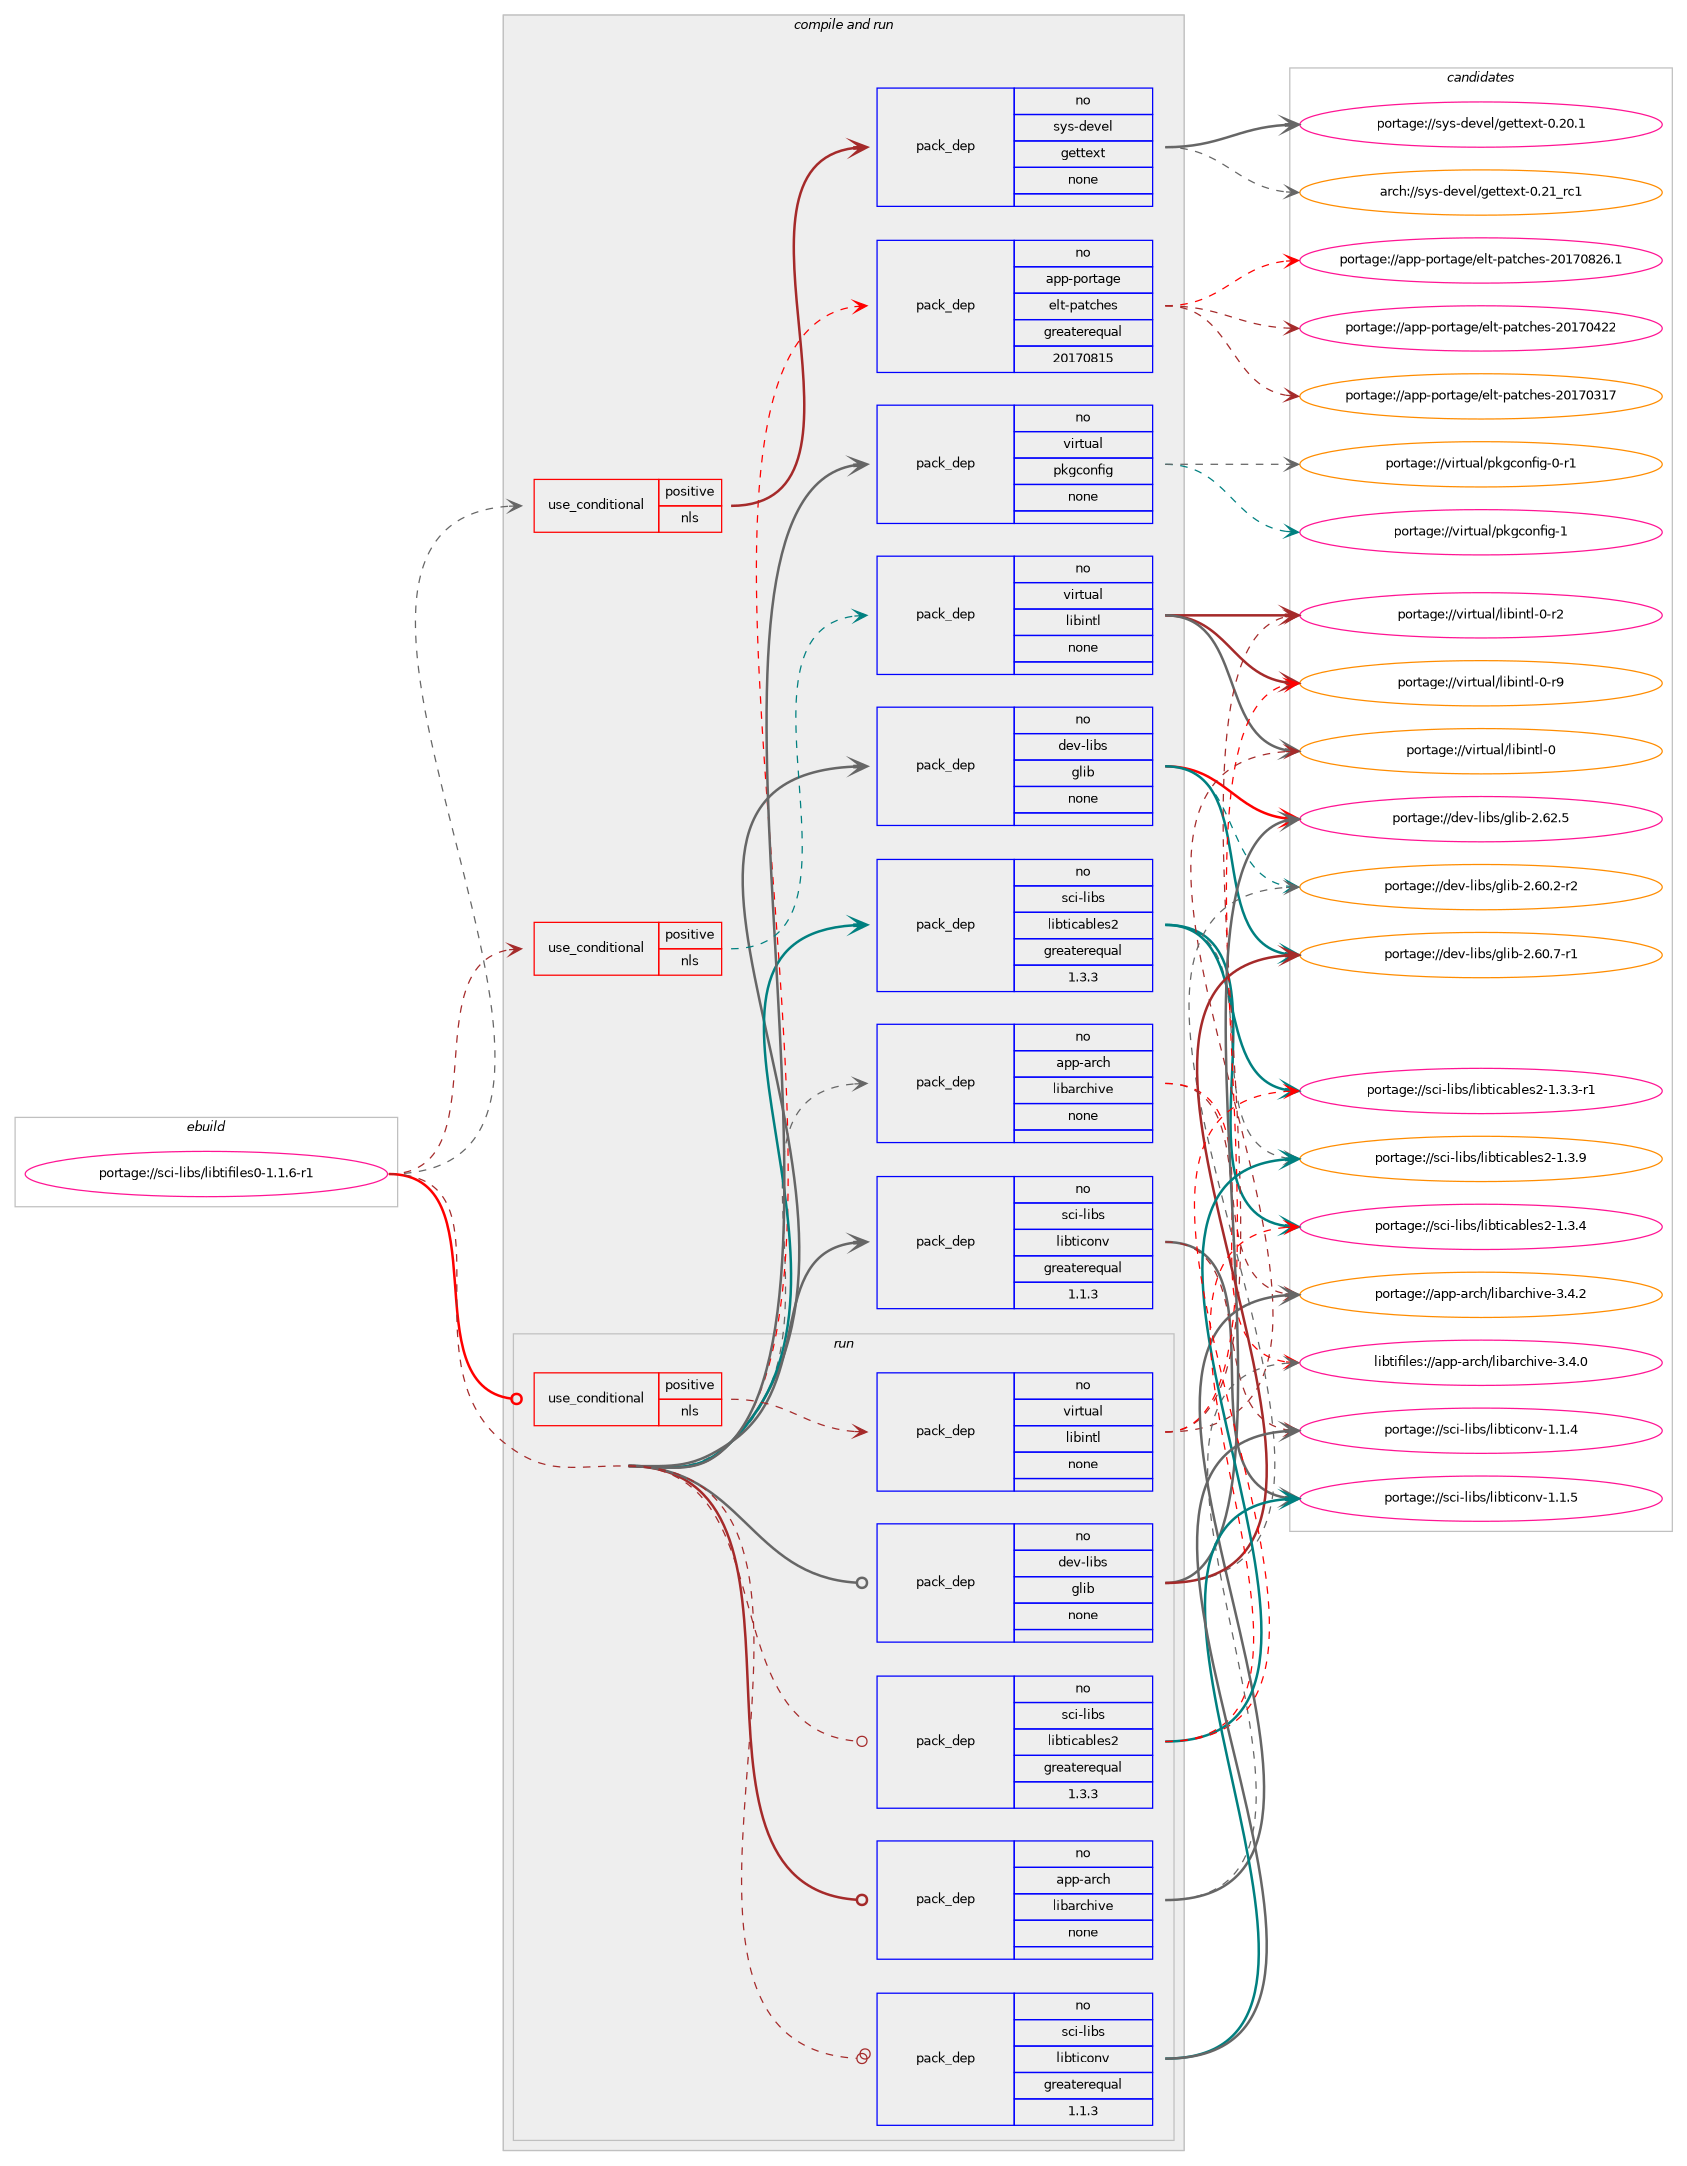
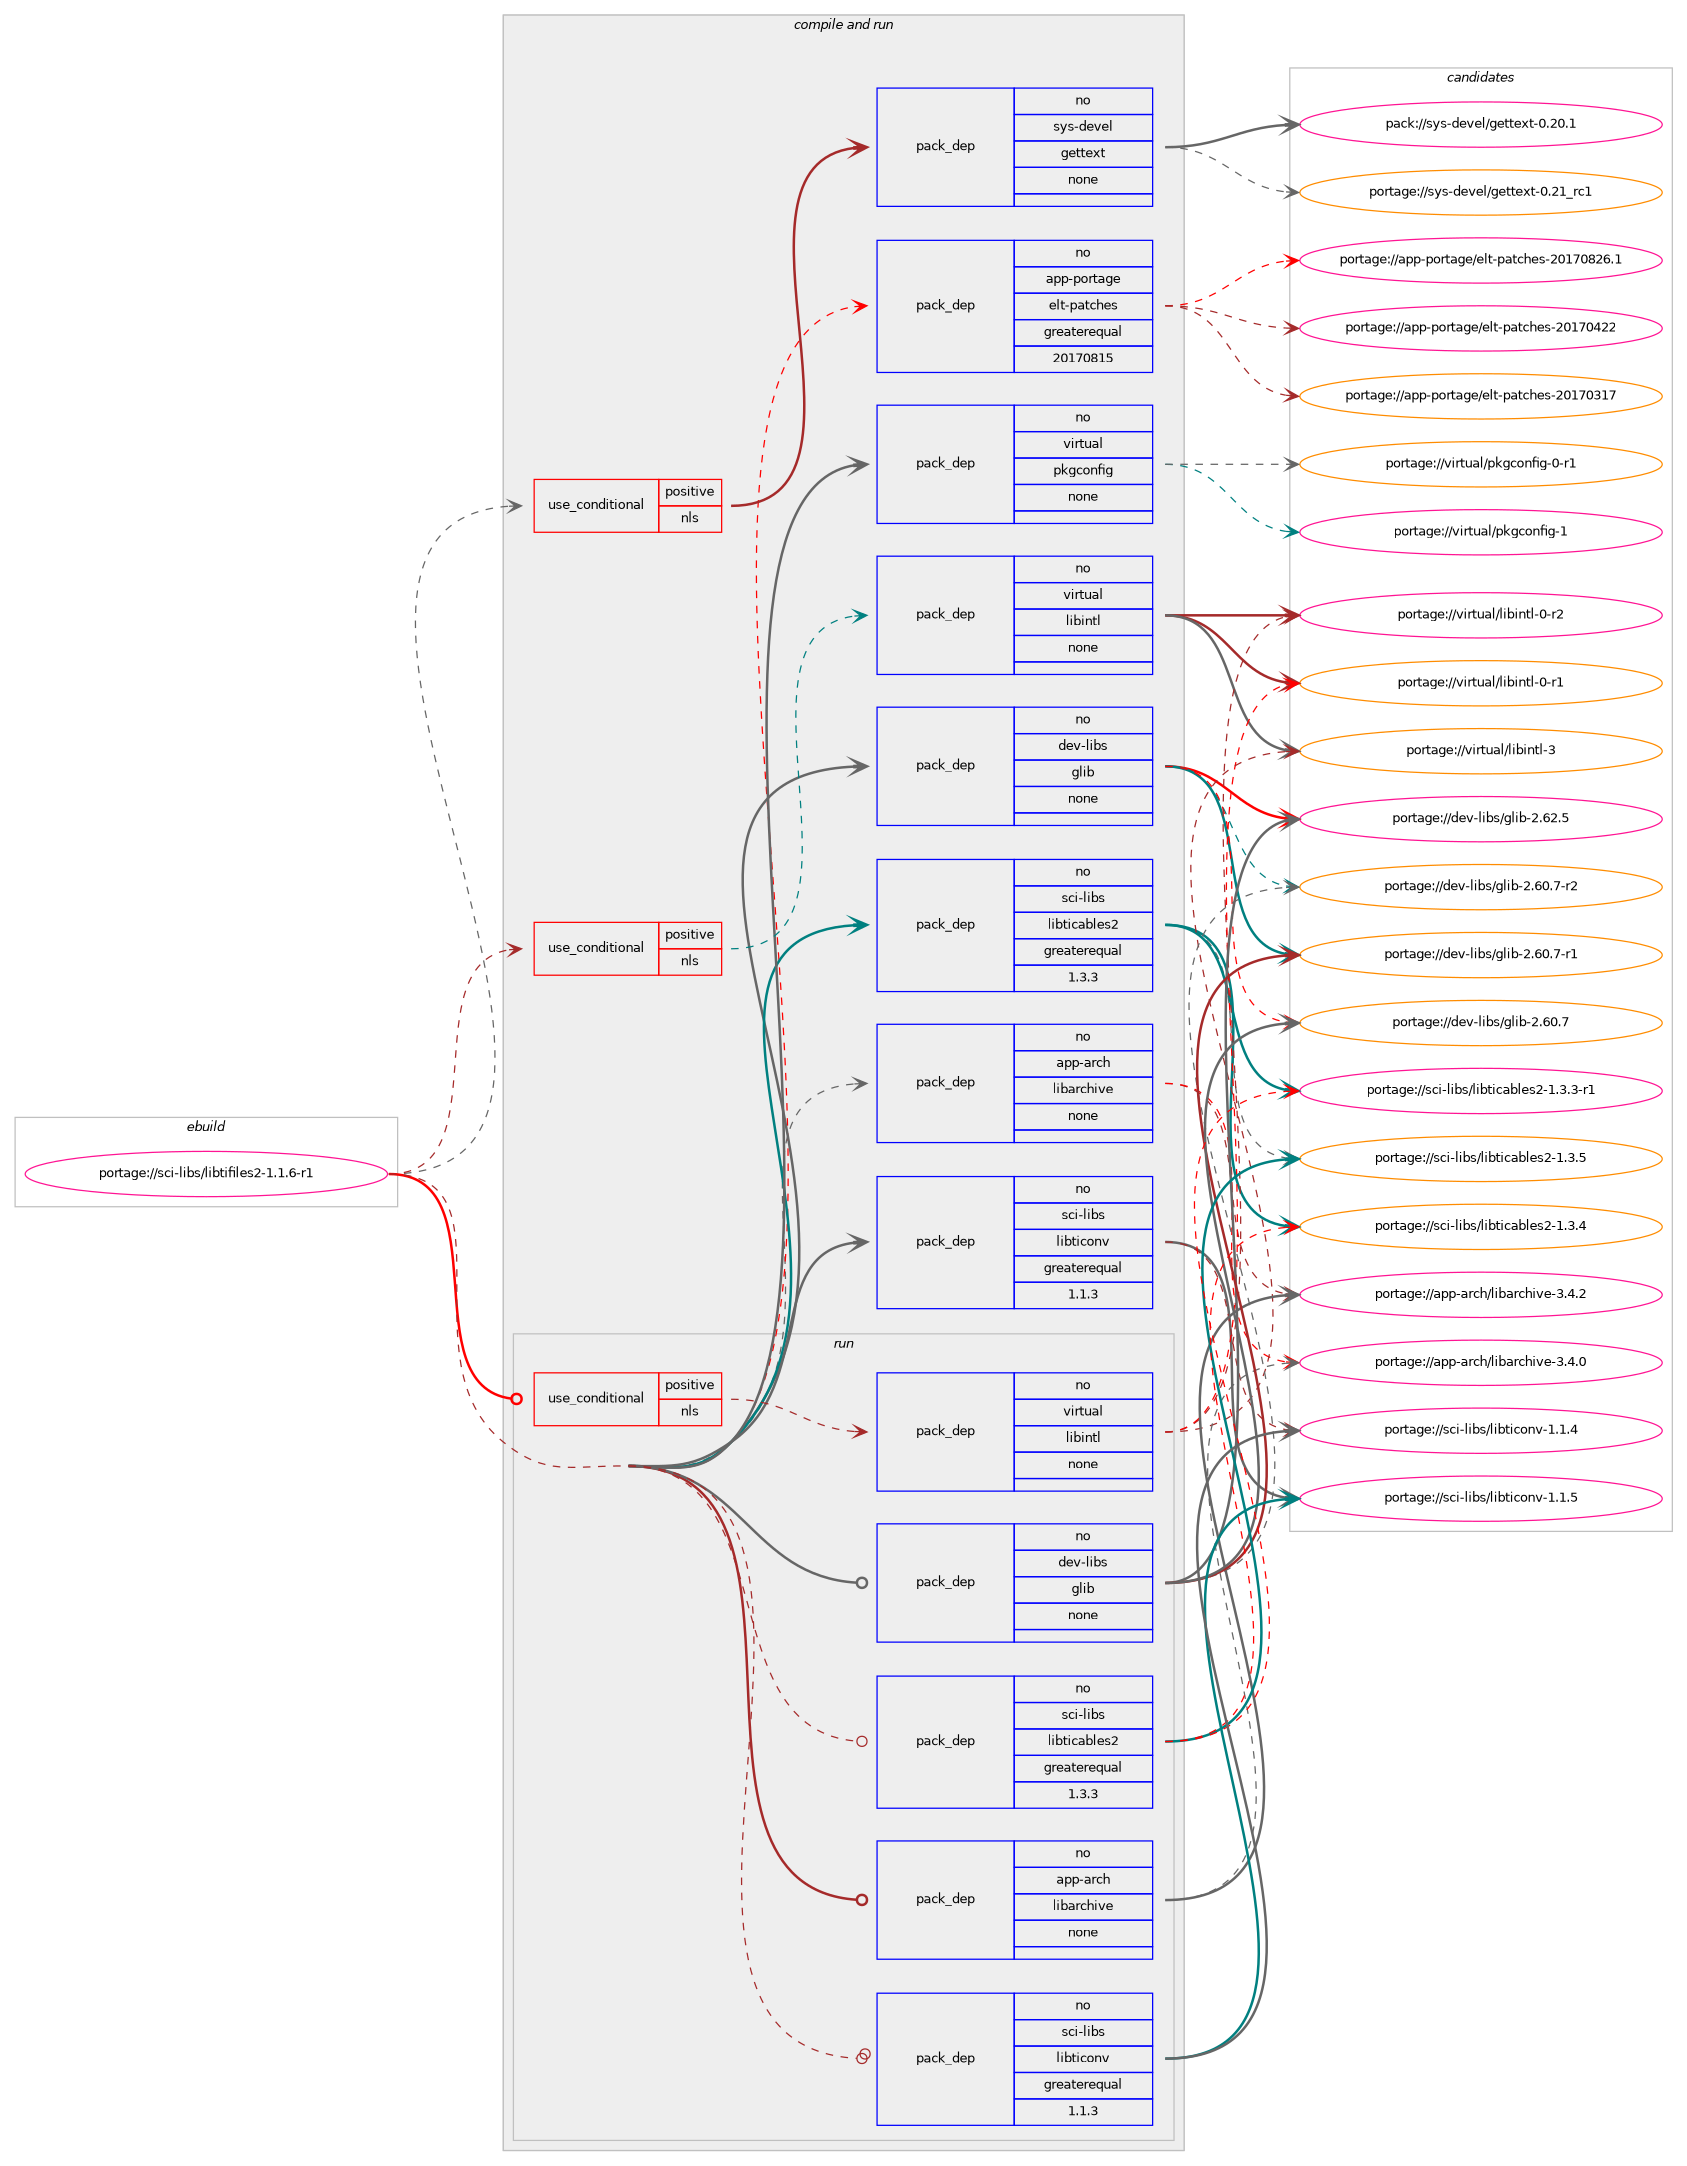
node "portage://sys-devel/gettext-0.20.1": label "portage://sys-devel/gettext-0.20.1" -> "pack://sys-devel/gettext-0.20.1"
node "arch://sys-devel/gettext-0.21_rc1": label "arch://sys-devel/gettext-0.21_rc1" -> "portage://sys-devel/gettext-0.21_rc1"
node "portage://virtual/libintl-0-r9": label "portage://virtual/libintl-0-r9" -> "portage://virtual/libintl-0-r1"
node "portage://virtual/libintl-0": label "portage://virtual/libintl-0" -> "portage://virtual/libintl-3"
node "portage://dev-libs/glib-2.60.2-r2": label "portage://dev-libs/glib-2.60.2-r2" -> "portage://dev-libs/glib-2.60.7-r2"
node "portage://dev-libs/glib-2.60.7": added
node "portage://sci-libs/libticables2-1.3.9": label "portage://sci-libs/libticables2-1.3.9" -> "portage://sci-libs/libticables2-1.3.5"
node "portage://sci-libs/libtifiles0-1.1.6-r1": label "portage://sci-libs/libtifiles0-1.1.6-r1" -> "portage://sci-libs/libtifiles2-1.1.6-r1"
node "portage://sci-libs/libticables2-1.3.4": color deeppink -> darkorange
node "portage://app-arch/libarchive-3.4.2": color darkorange -> deeppink
node "libtifiles://app-arch/libarchive-3.4.0": label "libtifiles://app-arch/libarchive-3.4.0" -> "portage://app-arch/libarchive-3.4.0"
